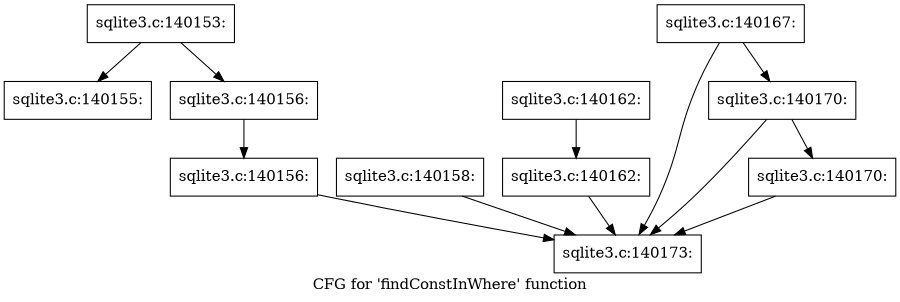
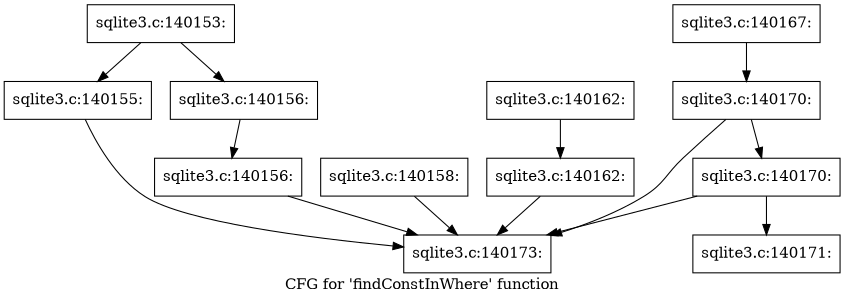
edge "sqlite3.c:140167:" -> "sqlite3.c:140173:": now "sqlite3.c:140155:" -> "sqlite3.c:140173:"
node "sqlite3.c:140171:": added
